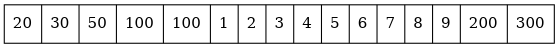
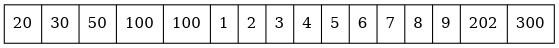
node "20": text "200" -> "202"
